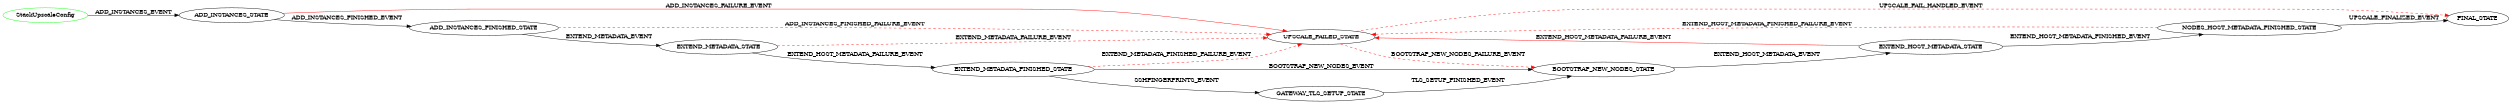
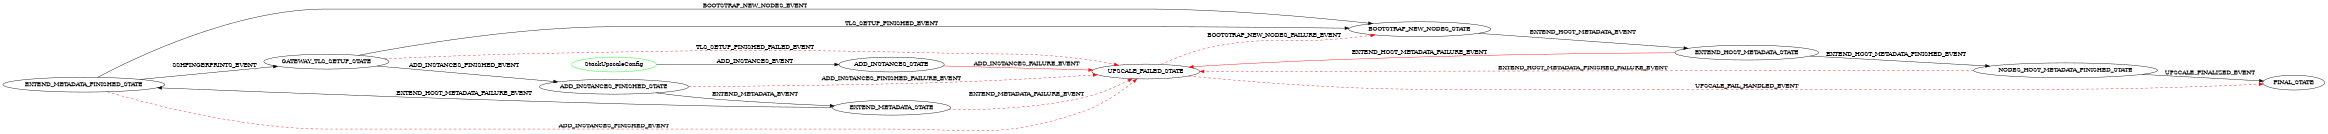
edge "ADD_INSTANCES_STATE" -> "ADD_INSTANCES_FINISHED_STATE": now "GATEWAY_TLS_SETUP_STATE" -> "ADD_INSTANCES_FINISHED_STATE"
edge "GATEWAY_TLS_SETUP_STATE" -> "UPSCALE_FAILED_STATE": added, label "TLS_SETUP_FINISHED_FAILED_EVENT"
edge "EXTEND_METADATA_FINISHED_STATE" -> "UPSCALE_FAILED_STATE": label "EXTEND_METADATA_FINISHED_FAILURE_EVENT" -> "ADD_INSTANCES_FINISHED_EVENT"
